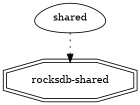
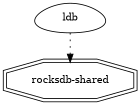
node "shared": label "shared" -> "ldb"
